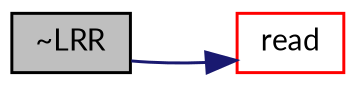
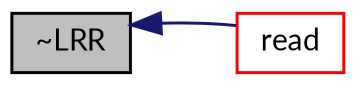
edge "~LRR" -> "read": reversed
